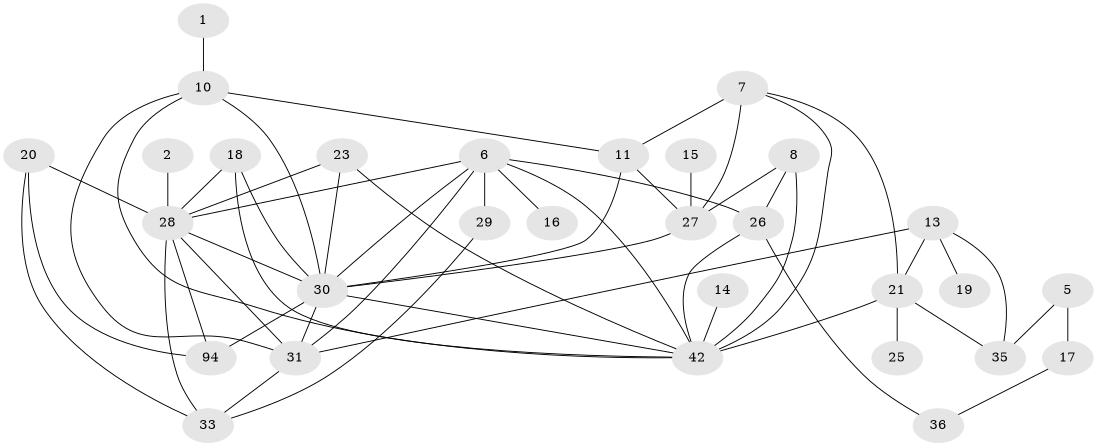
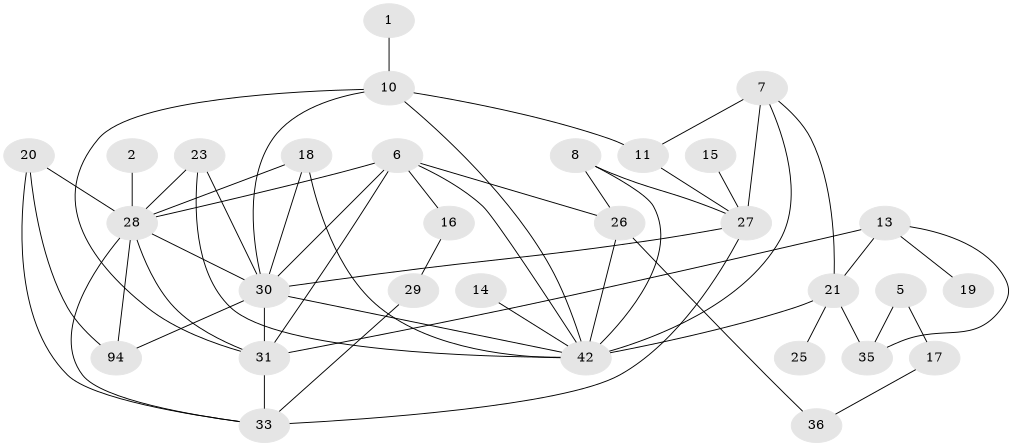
edge "6" -- "29": now "16" -- "29"
edge "11" -- "30": removed
edge "27" -- "33": added
